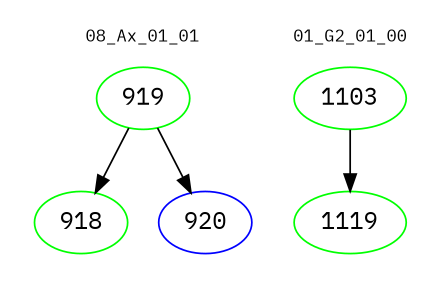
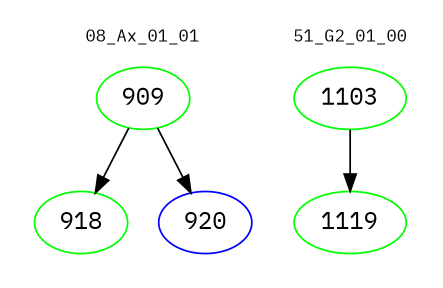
cluster "01_G2_01_00": label "01_G2_01_00" -> "51_G2_01_00"
node "919": label "919" -> "909"
